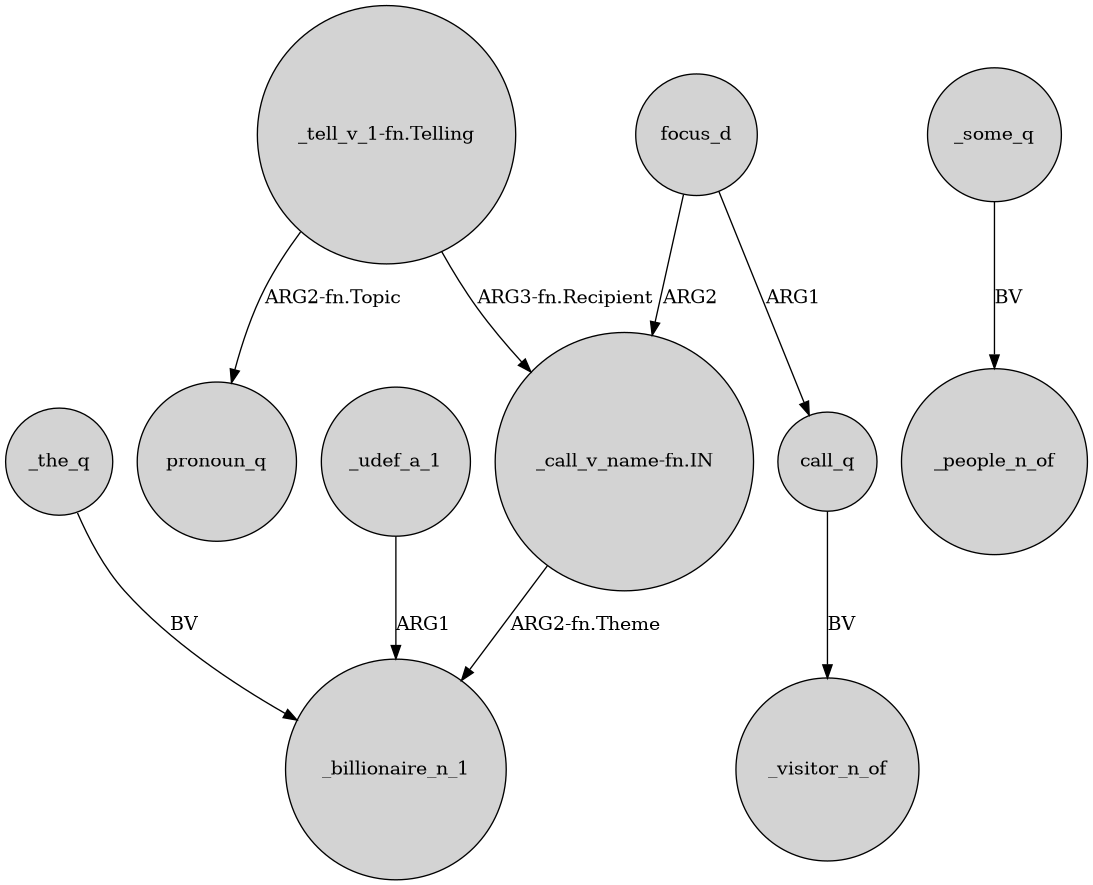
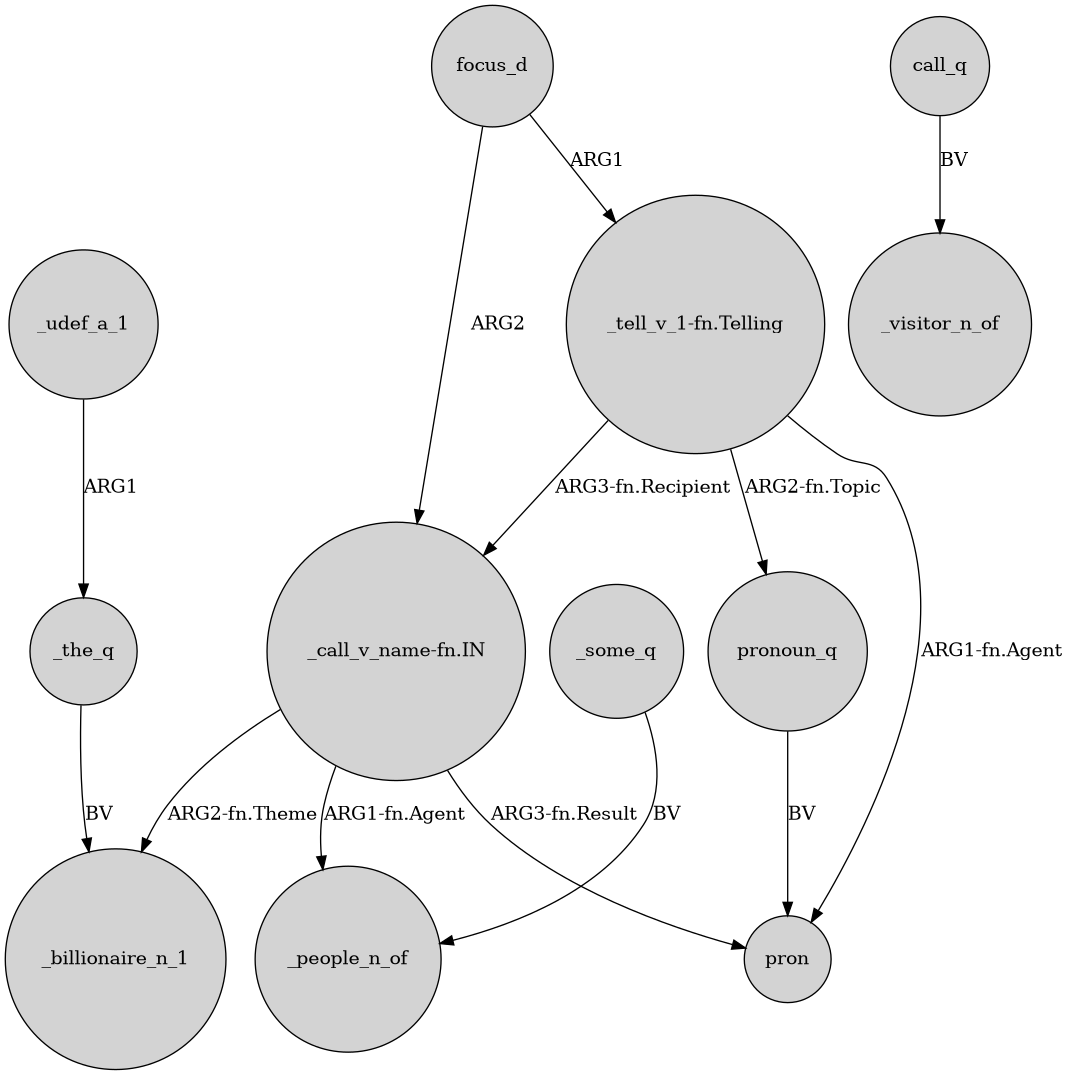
edge "focus_d" -> "call_q": now "focus_d" -> "_tell_v_1-fn.Telling"
edge "_udef_a_1" -> "_billionaire_n_1": now "_udef_a_1" -> "_the_q"
edge "_call_v_name-fn.IN" -> "_people_n_of": added, label "ARG1-fn.Agent"
node "pron": added
